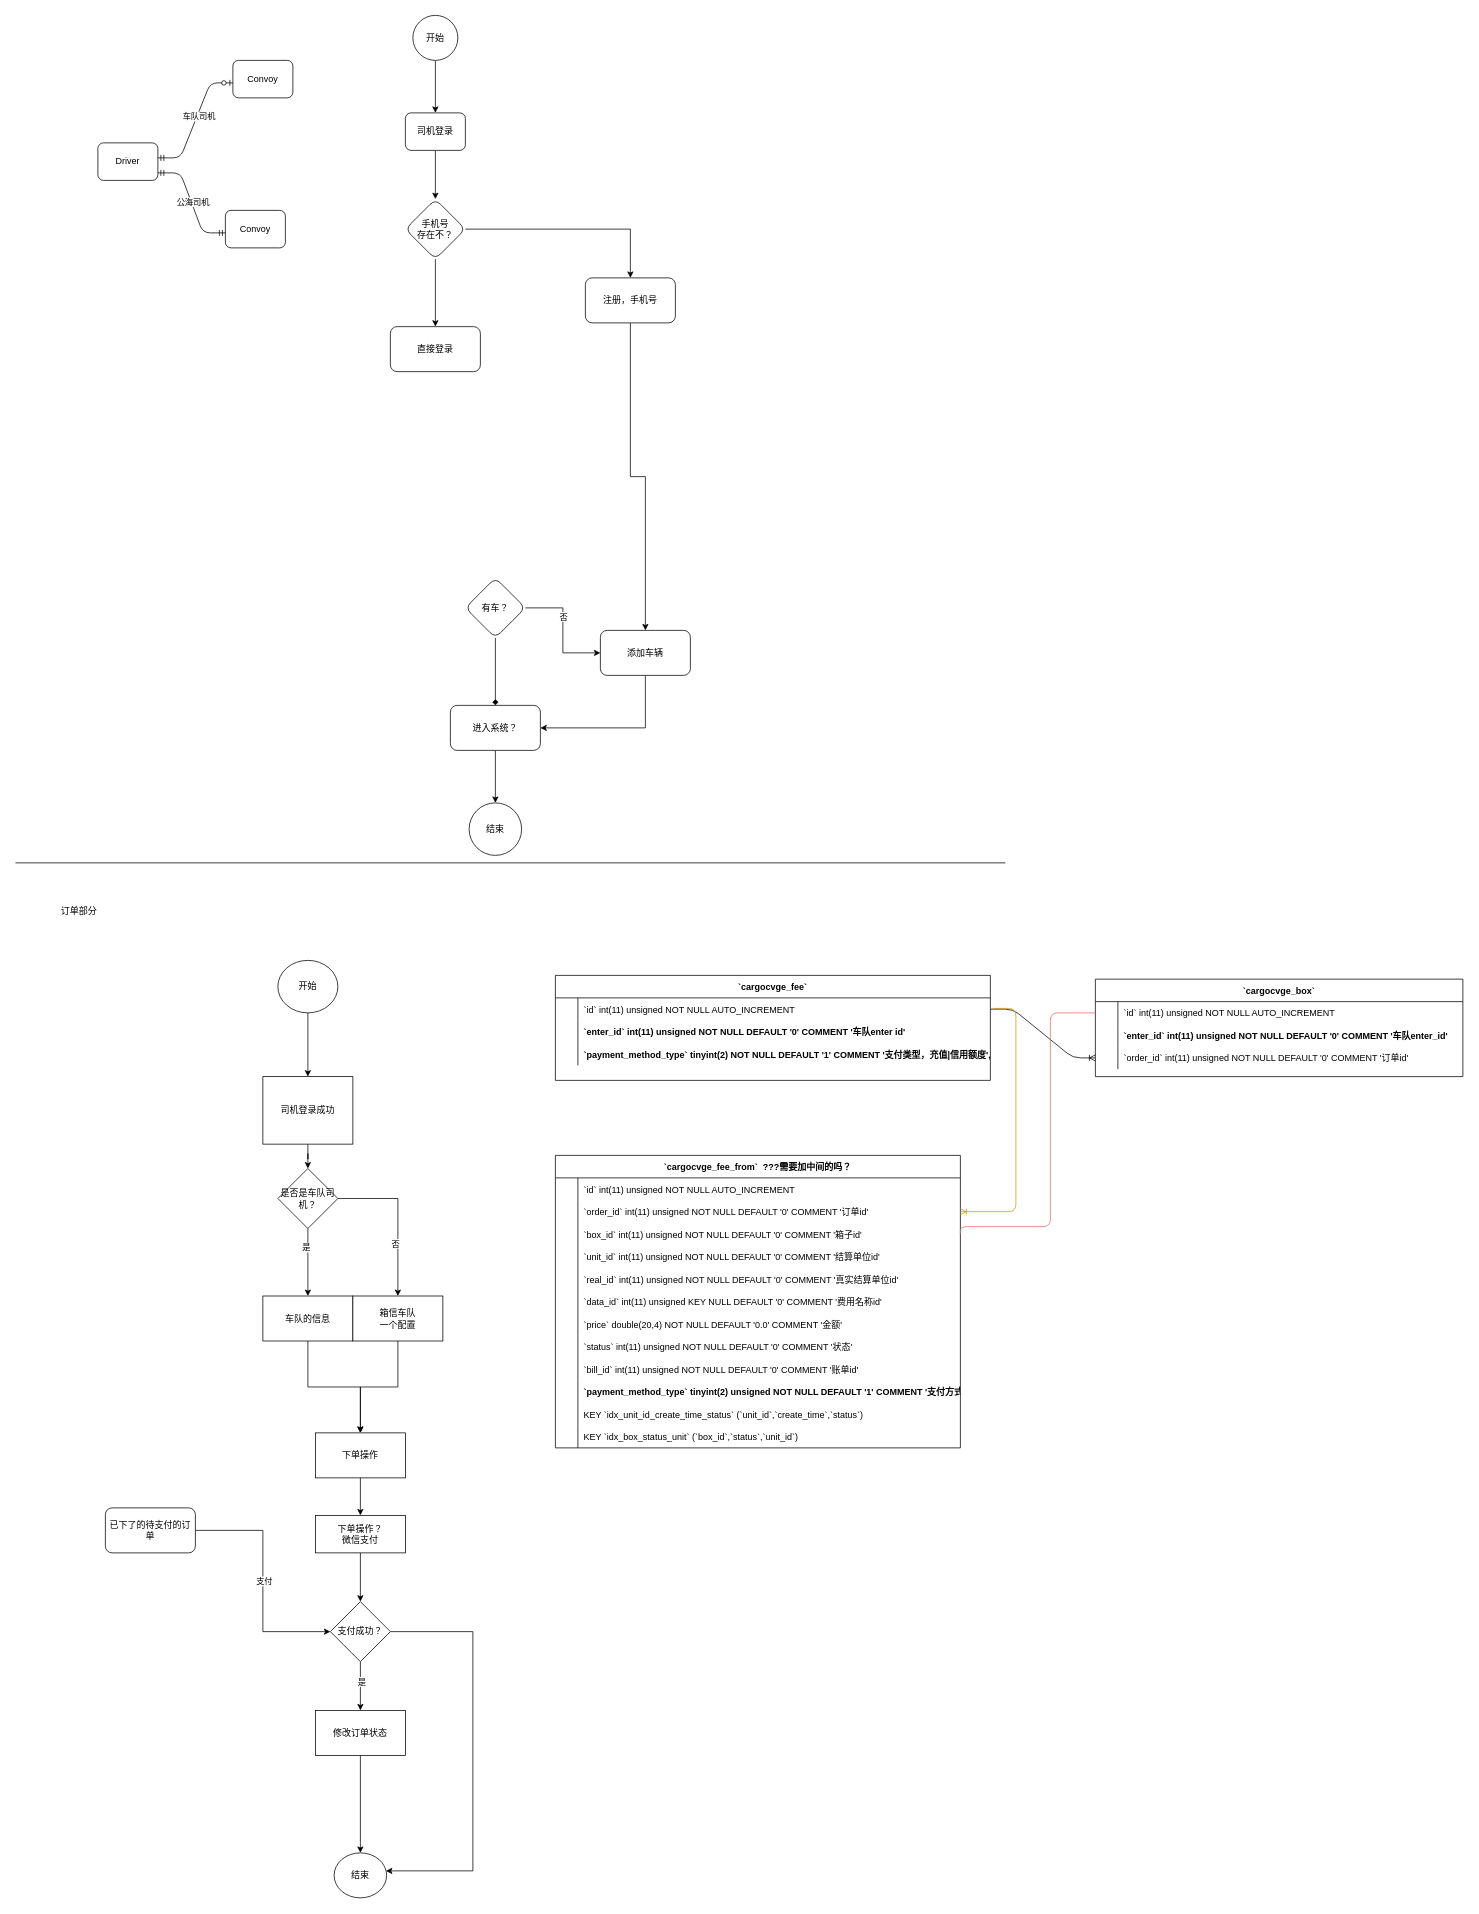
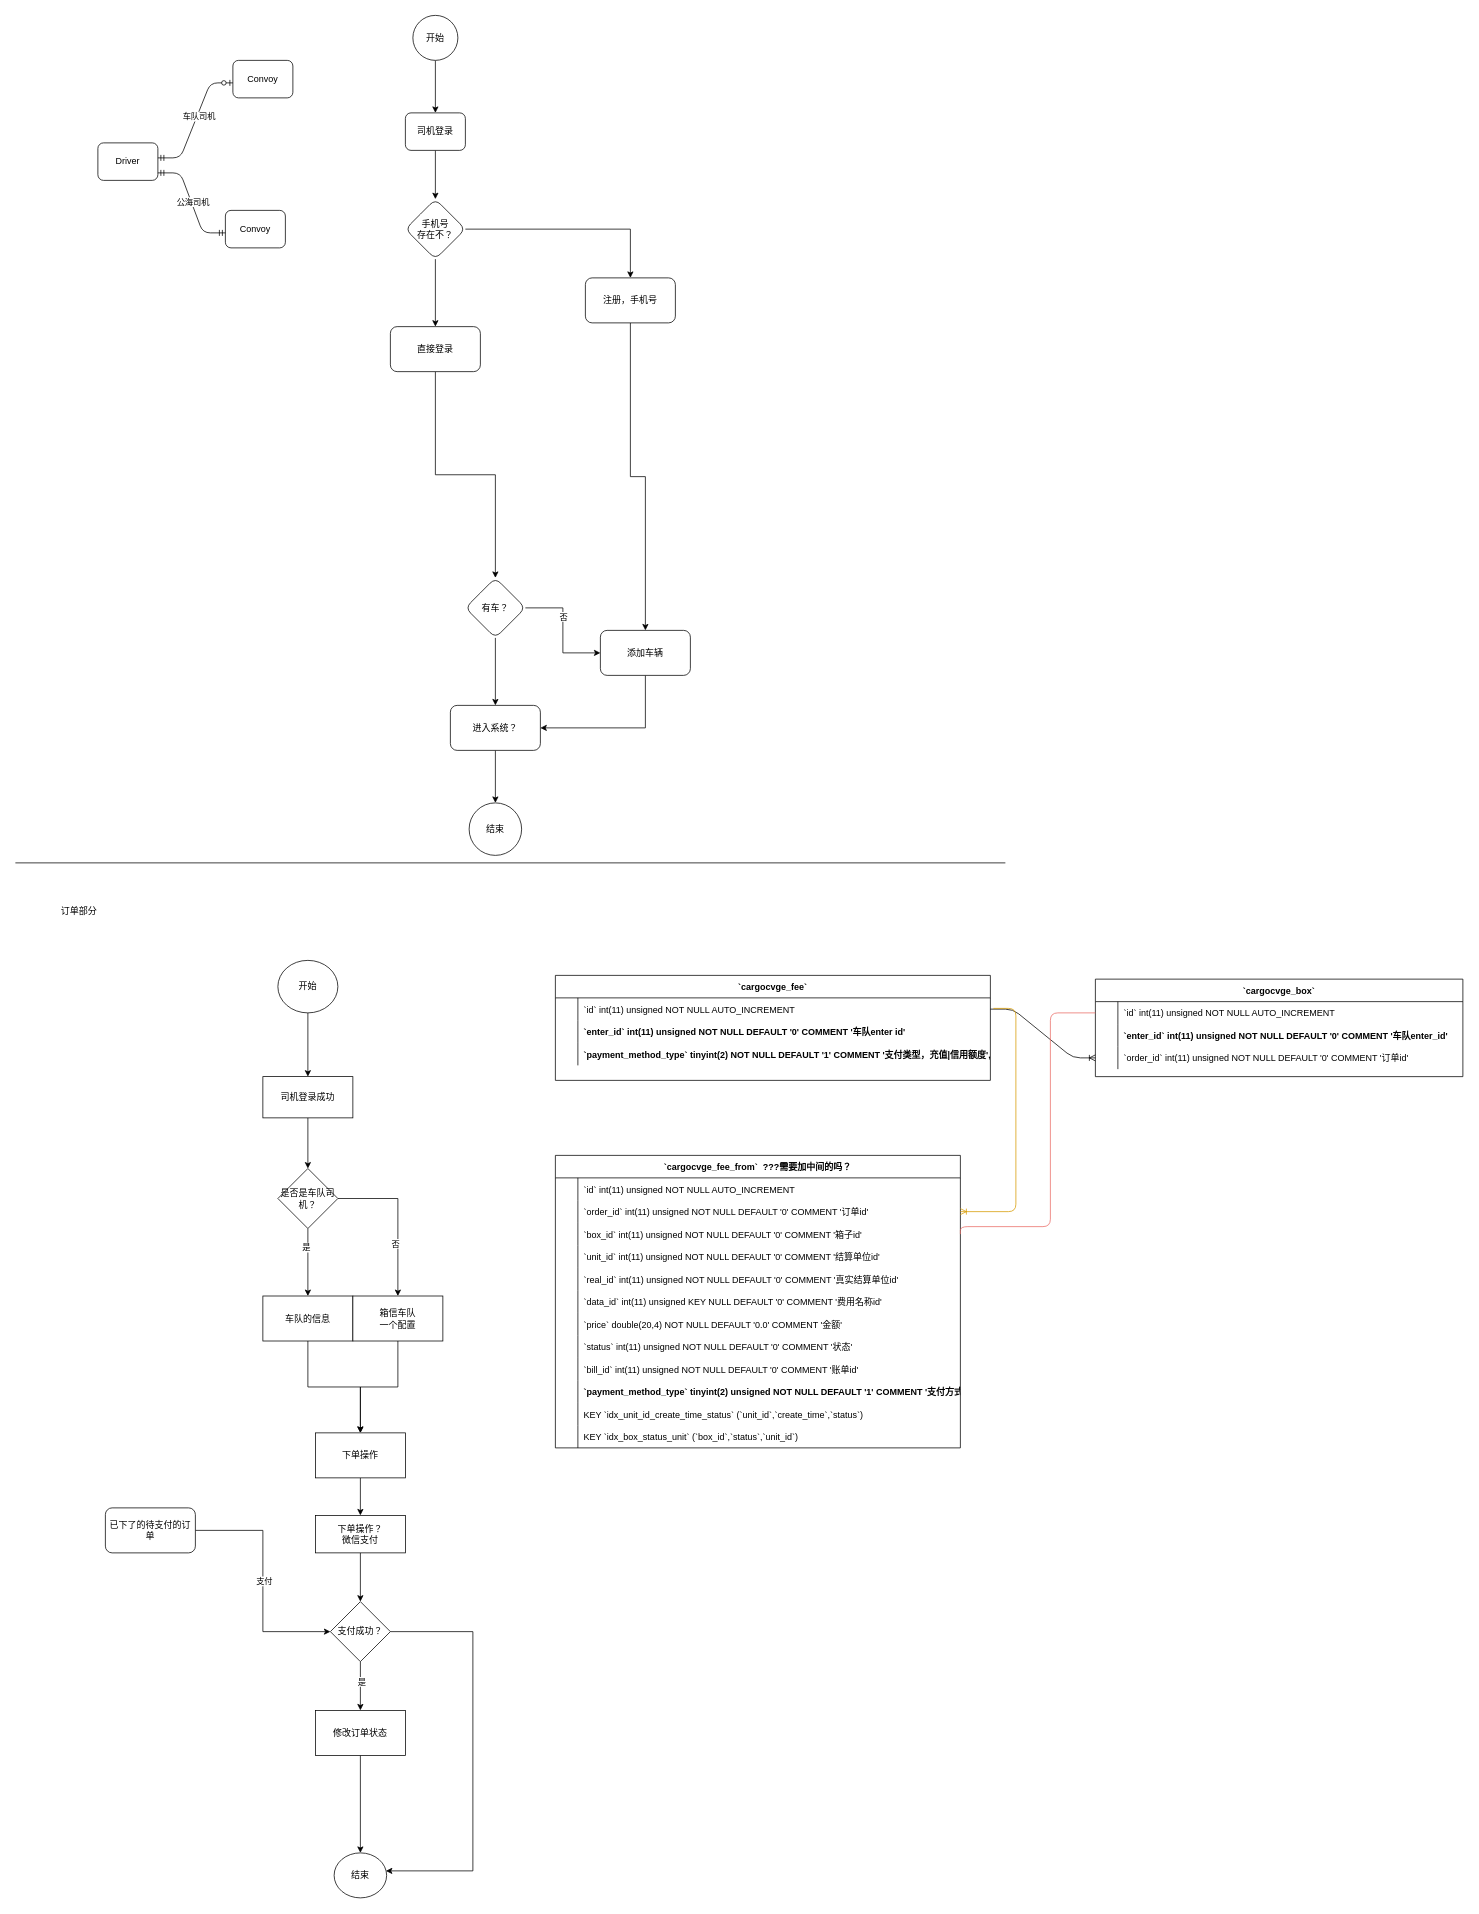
edge "直接登录" -> "有车？": added
edge "有车？" -> "进入系统？": arrowhead diamond -> classic
node "司机登录成功": size 90x68 -> 90x41
